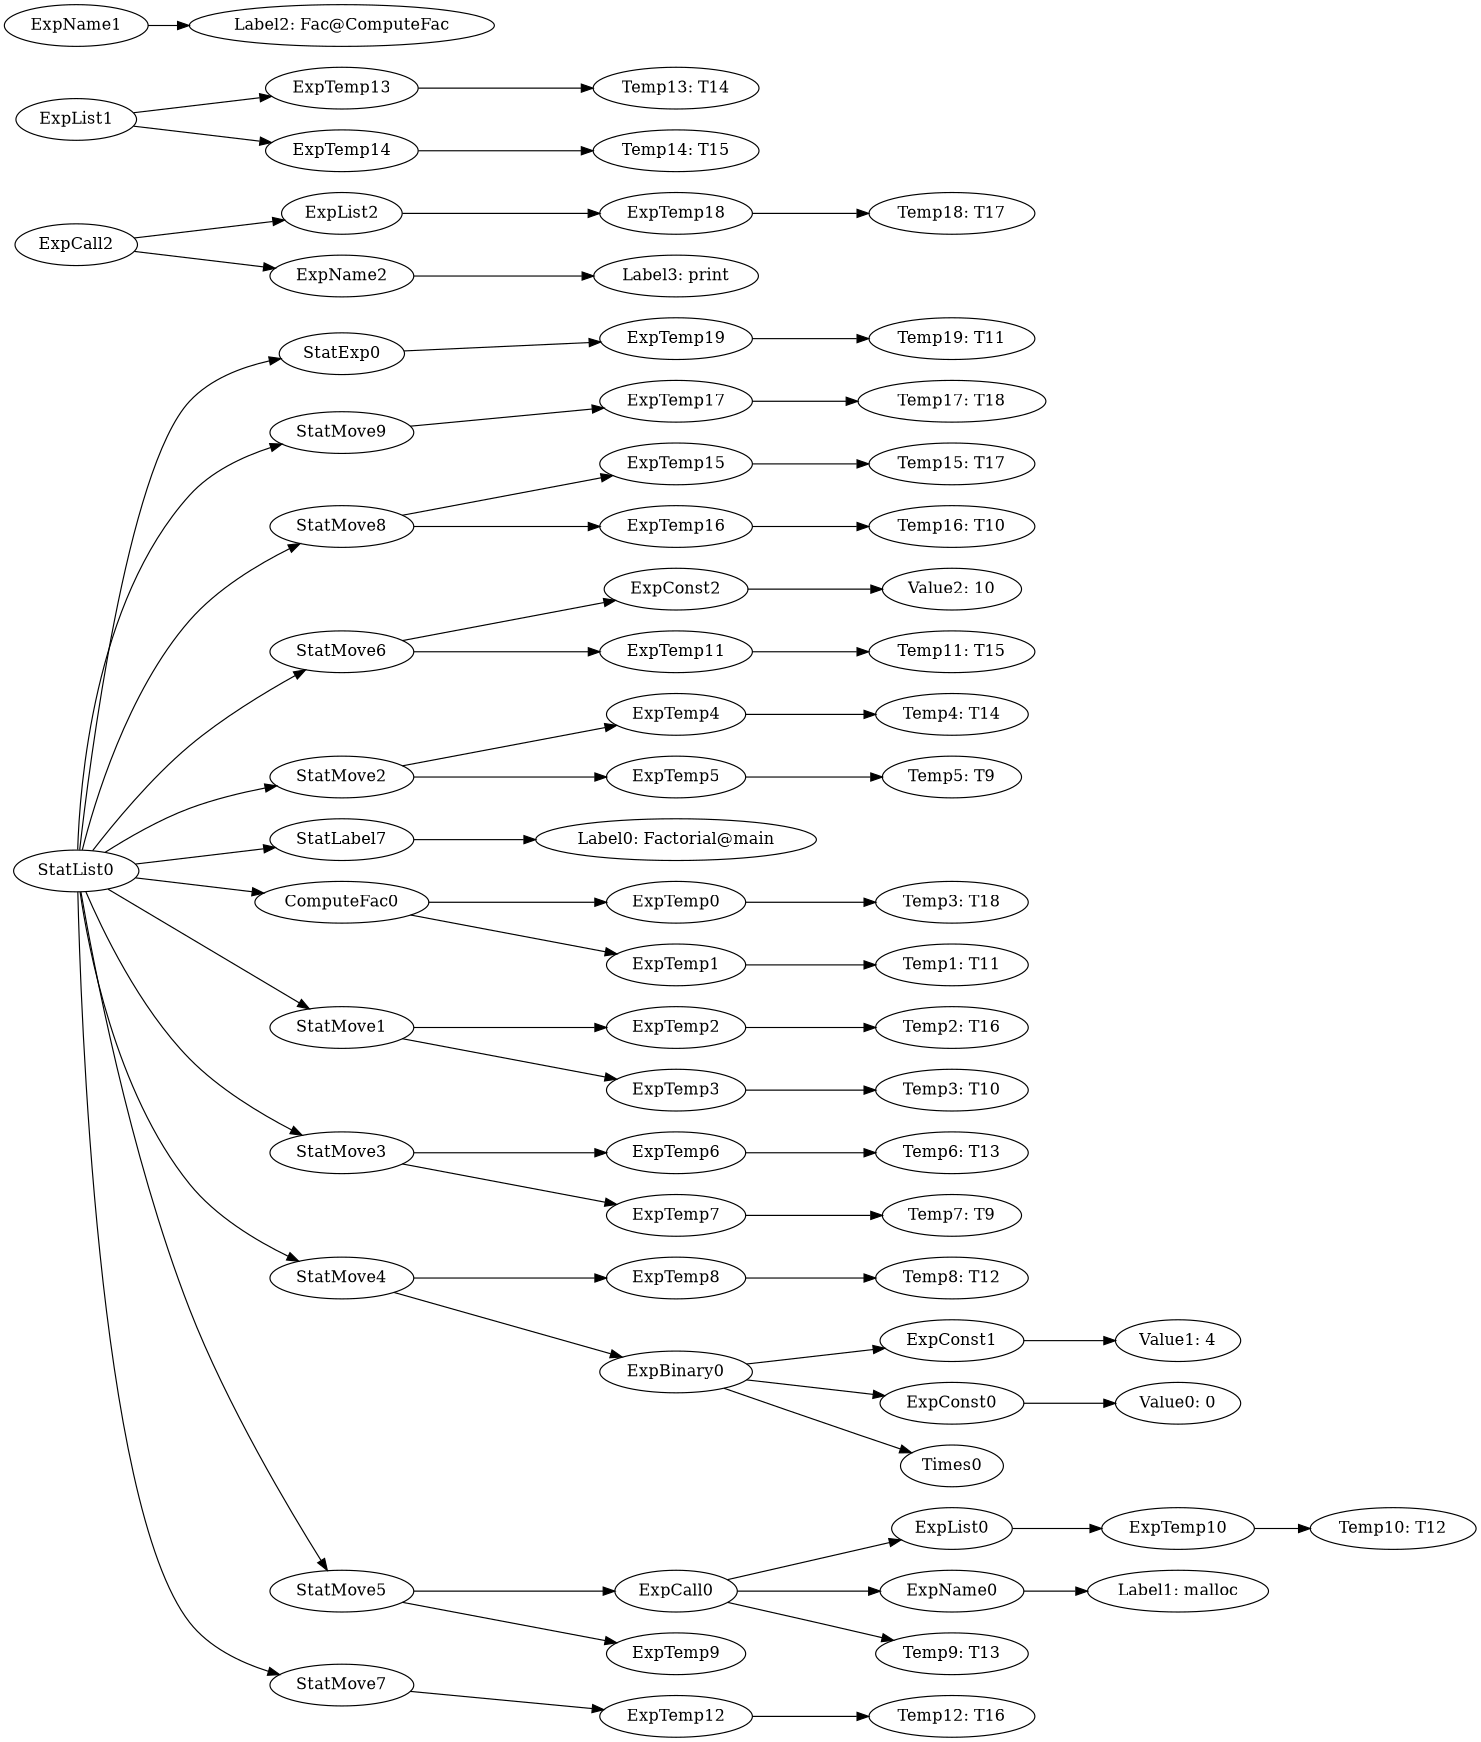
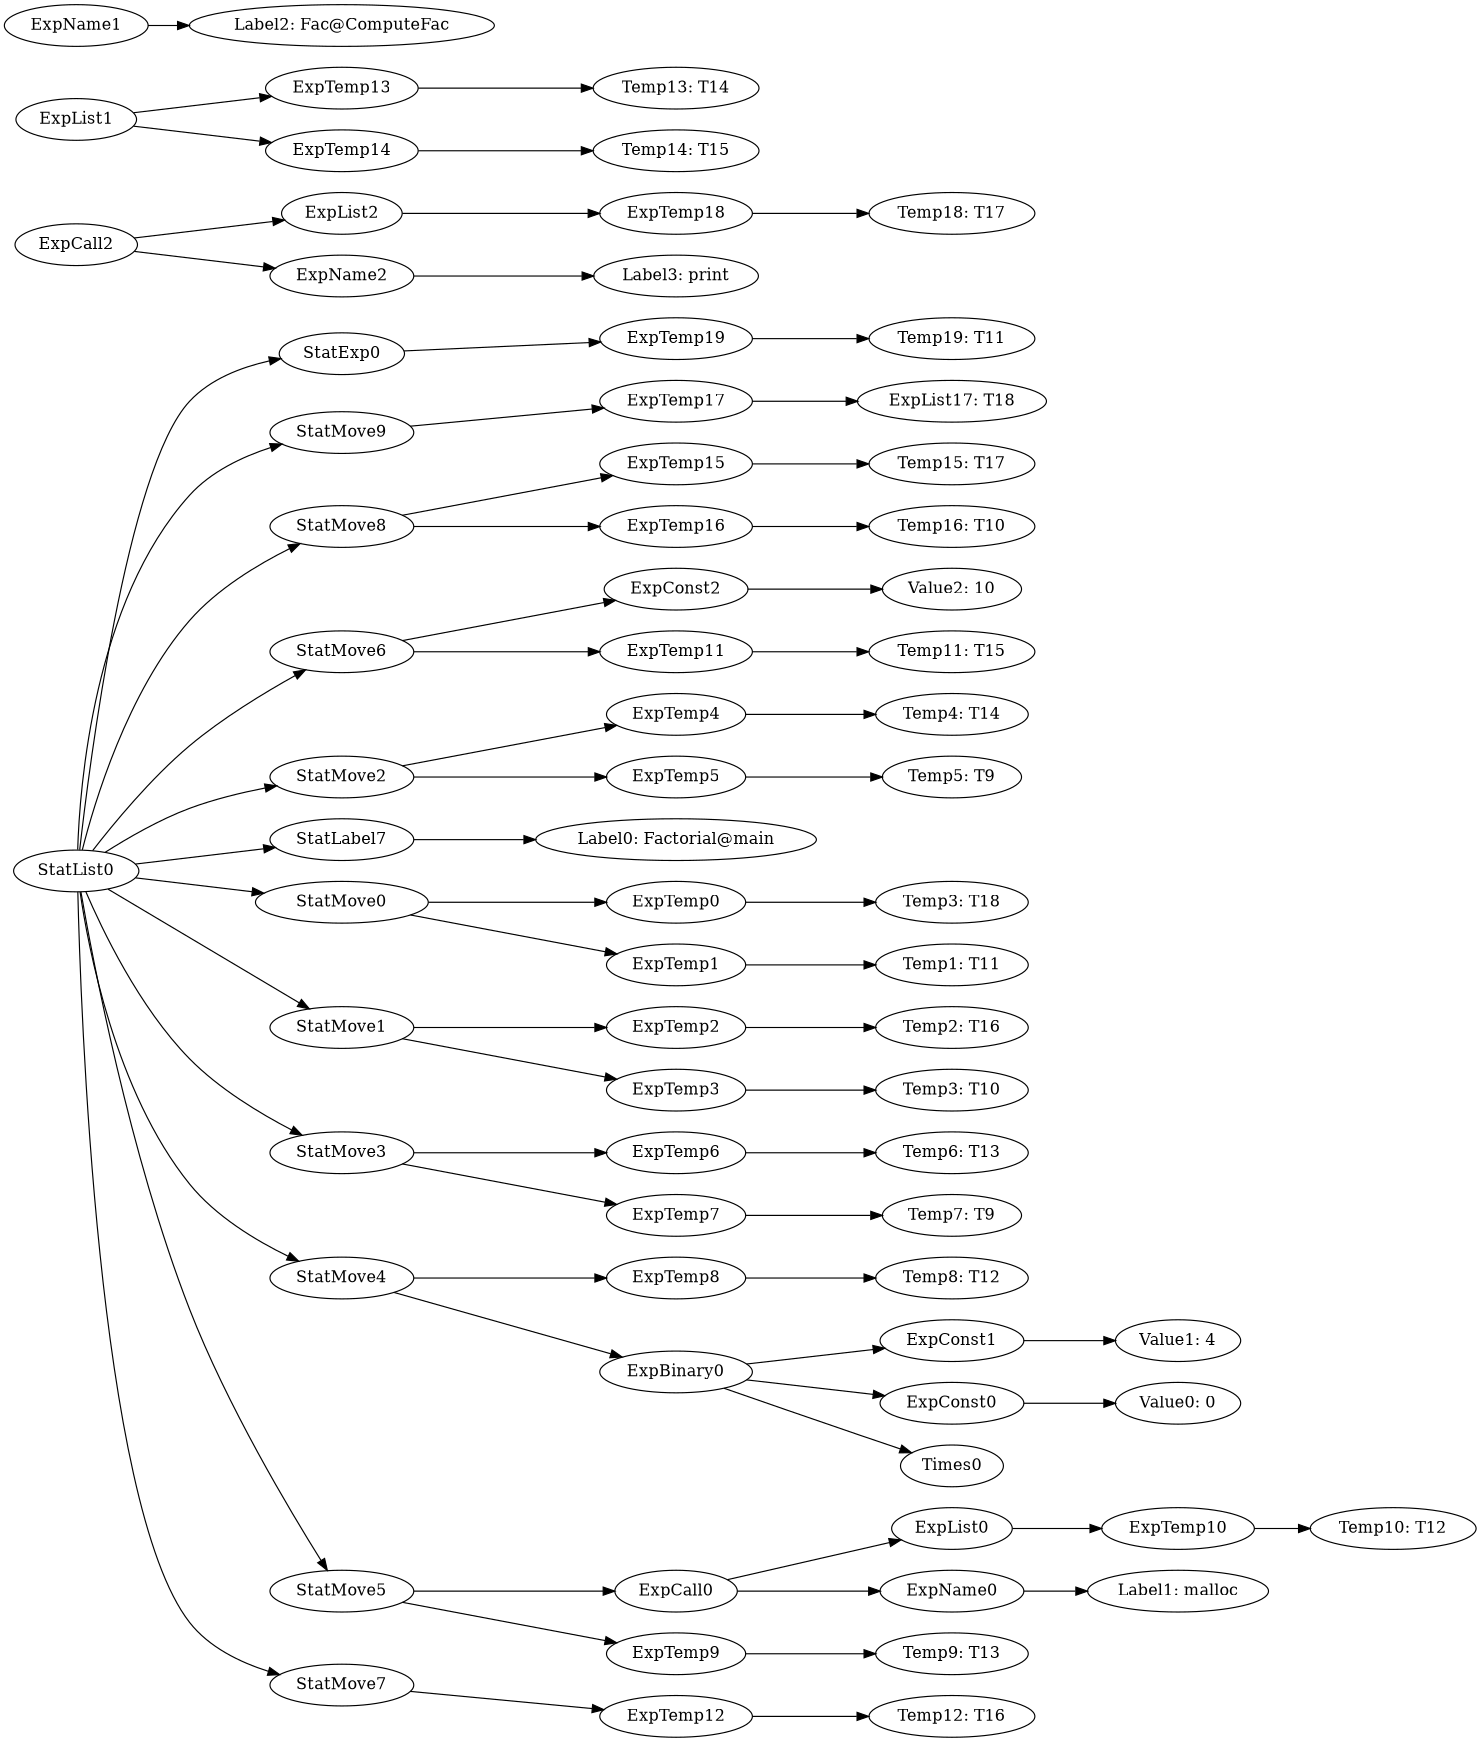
node "Temp17: T18": label "Temp17: T18" -> "ExpList17: T18"
node "ComputeFac0": label "ComputeFac0" -> "StatMove0"
edge "ExpCall0" -> "Temp9: T13": now "ExpTemp9" -> "Temp9: T13"
